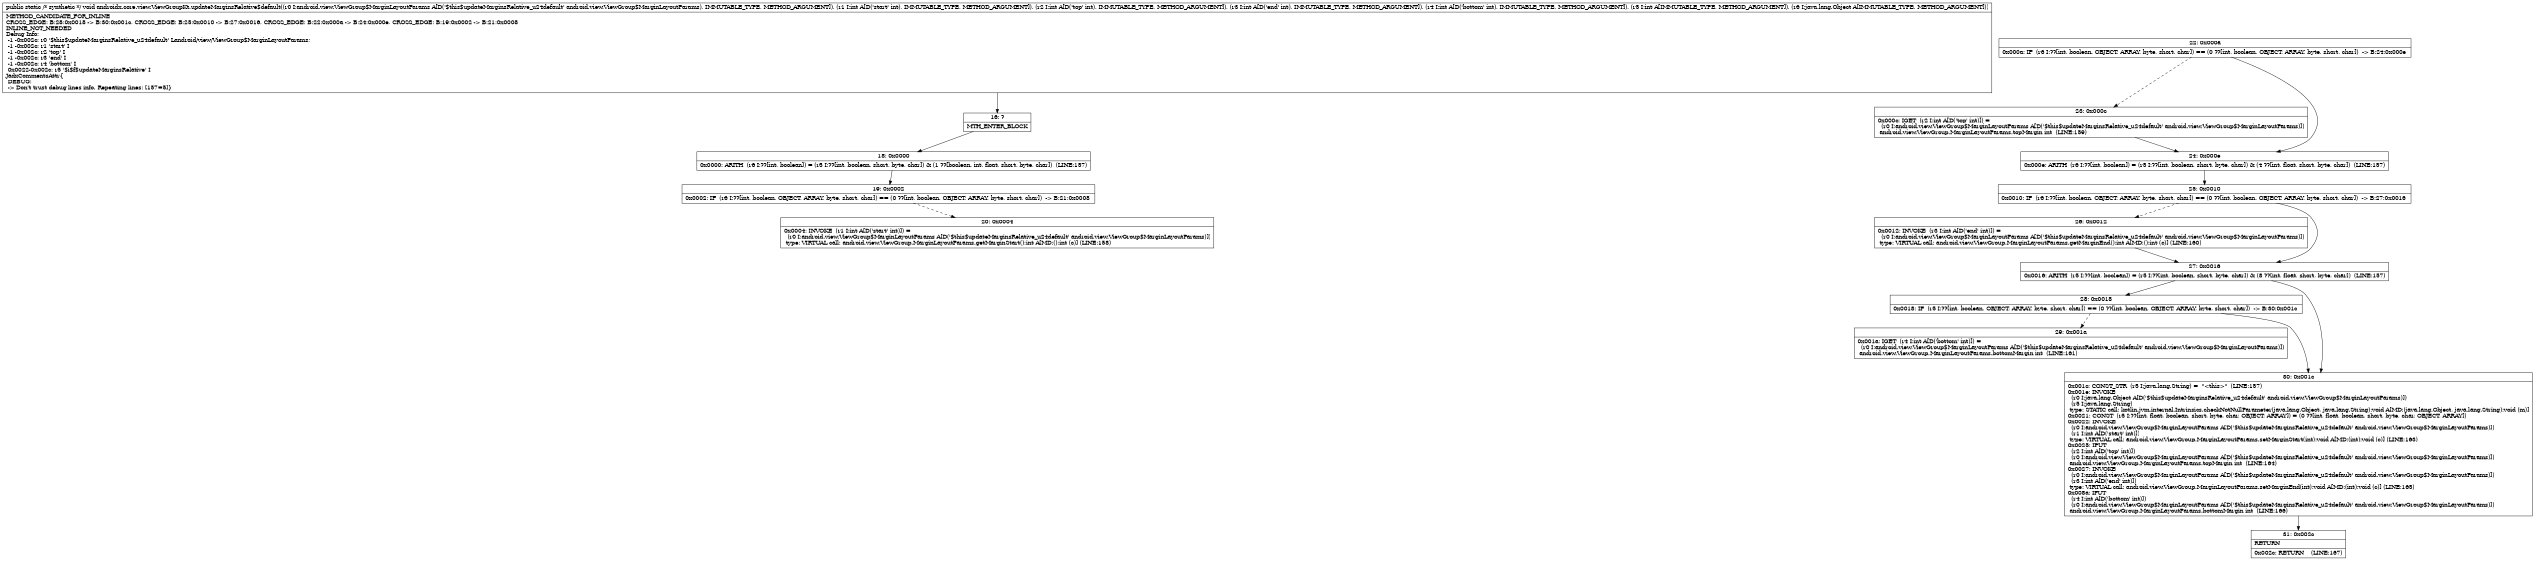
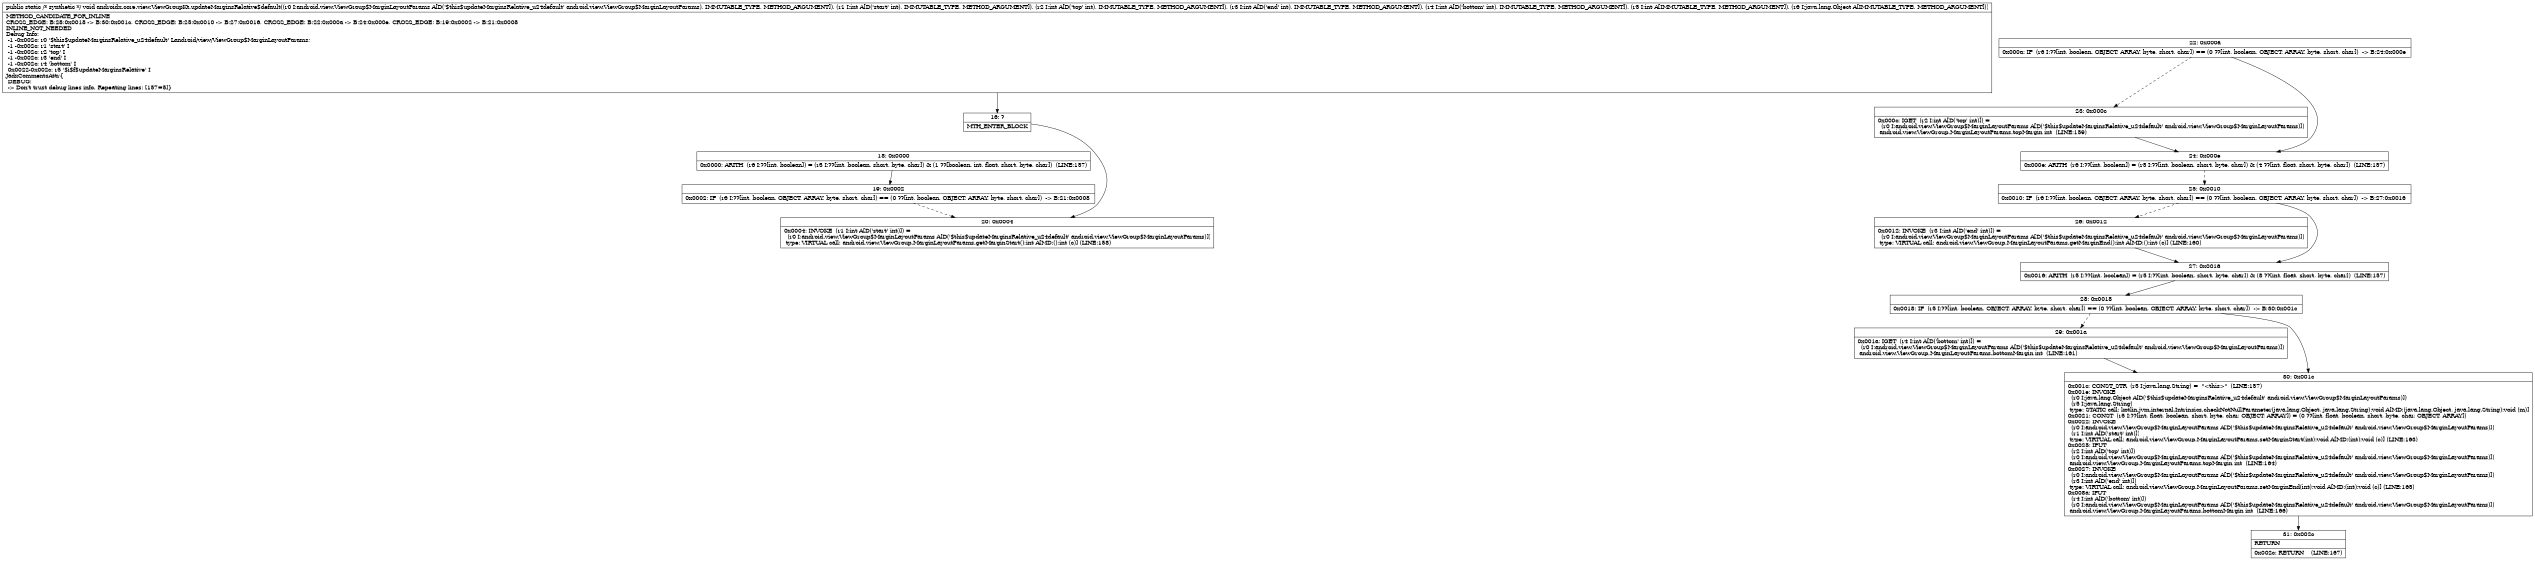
edge "16: ?" -> "18: 0x0000": now "16: ?" -> "20: 0x0004"
edge "24: 0x000e" -> "25: 0x0010": style solid -> dashed
edge "27: 0x0016" -> "30: 0x001c": now "29: 0x001a" -> "30: 0x001c"
